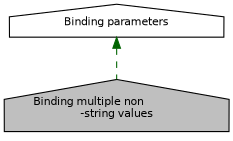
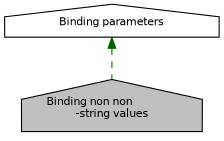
node "Binding multiple non -string values": label "Binding multiple non -string values" -> "Binding non non -string values"
